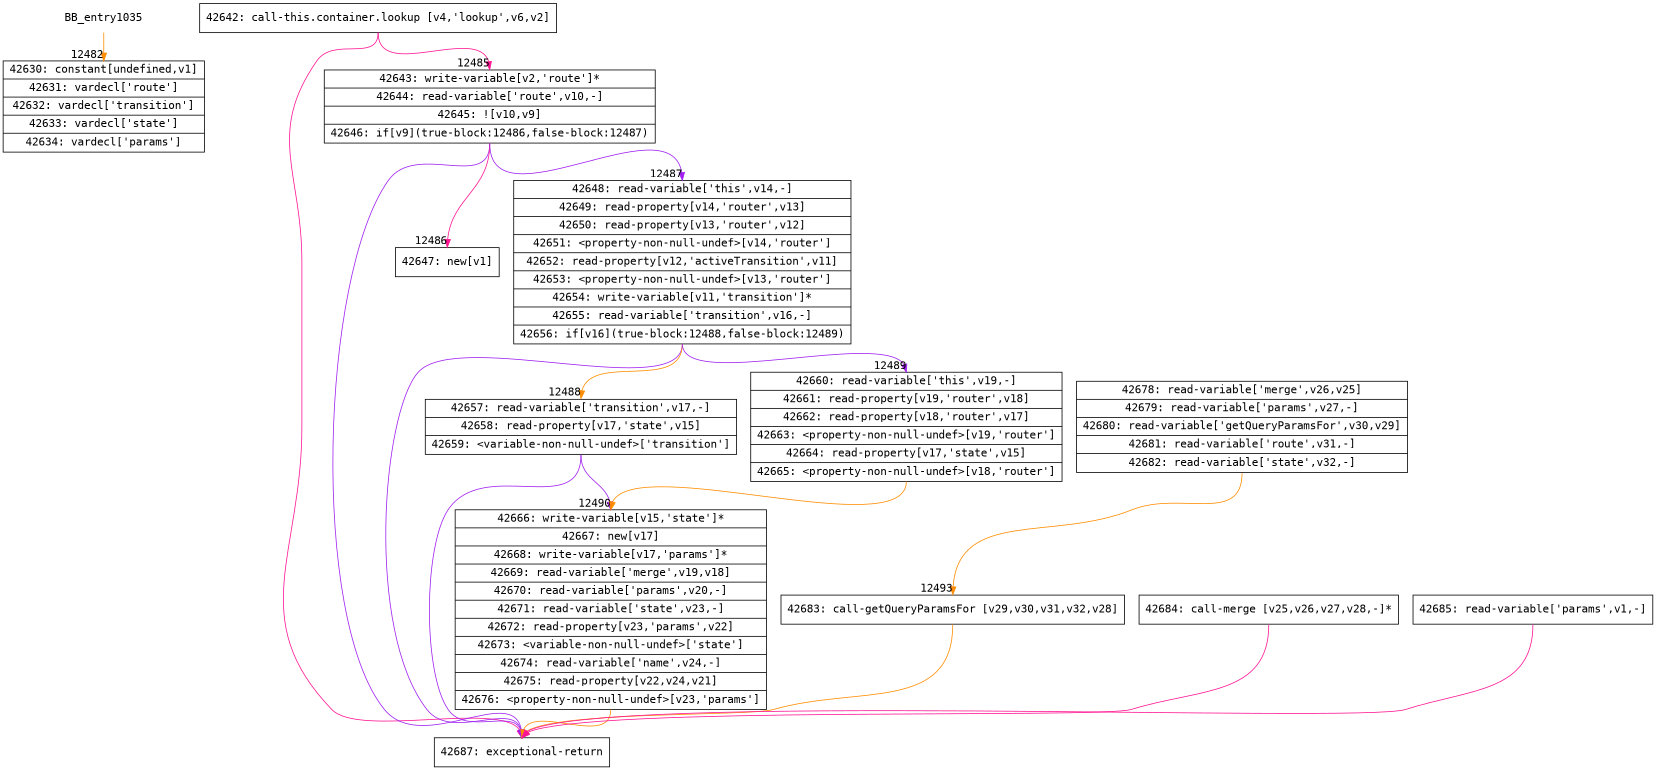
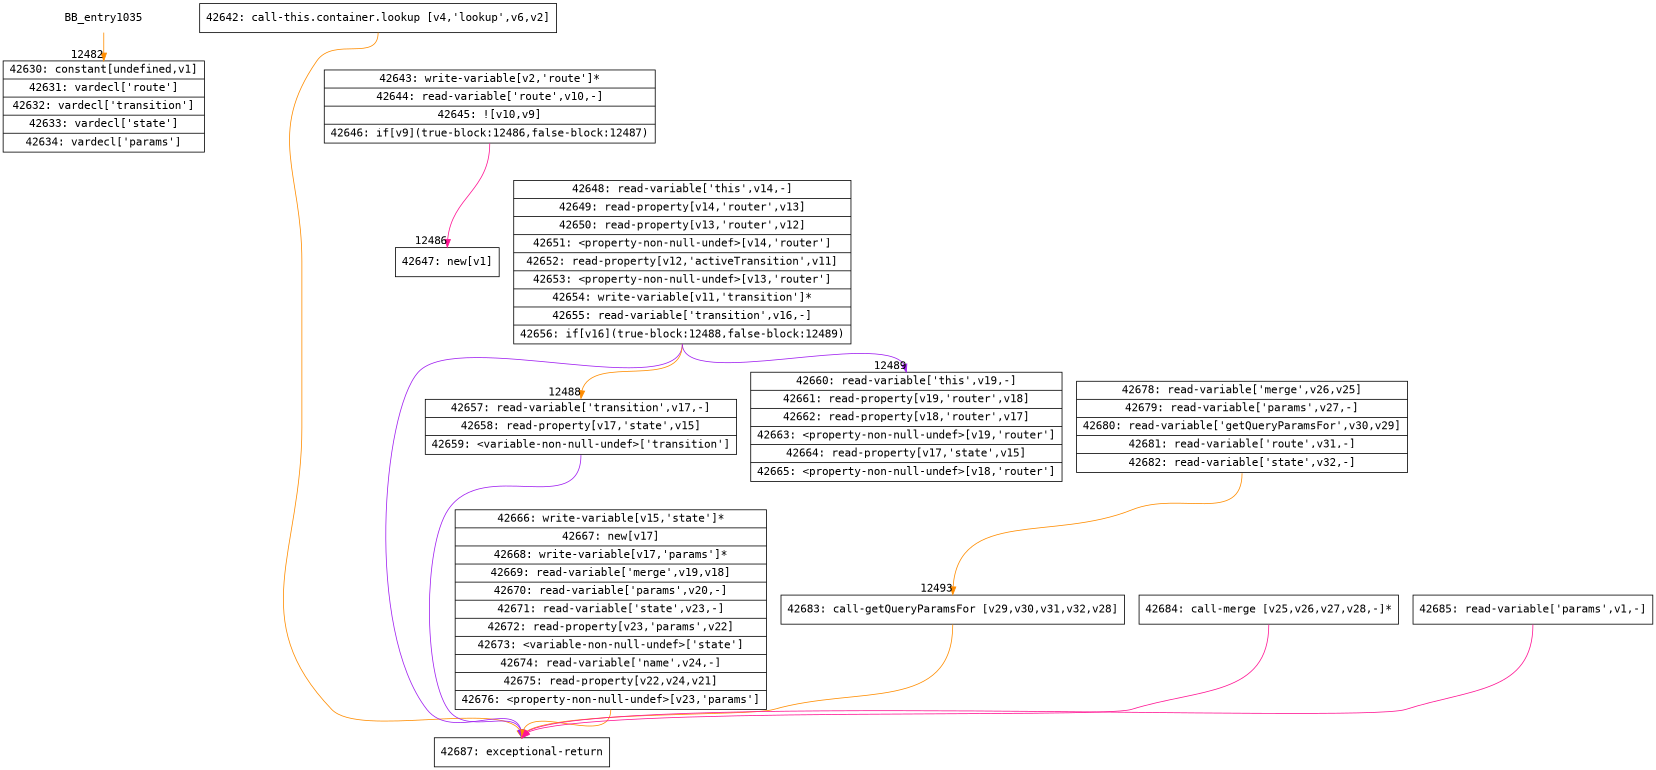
edge "42642: call-this.container.lookup [v4,'lookup',v6,v2]" -> "42643: write-variable[v2,'route']*": removed
edge "42643: write-variable[v2,'route']*" -> "42648: read-variable['this',v14,-]": removed
edge "42642: call-this.container.lookup [v4,'lookup',v6,v2]" -> "42687: exceptional-return": color deeppink -> darkorange
edge "42643: write-variable[v2,'route']*" -> "42687: exceptional-return": removed
edge "42657: read-variable['transition',v17,-]" -> "42666: write-variable[v15,'state']*": removed
edge "42660: read-variable['this',v19,-]" -> "42666: write-variable[v15,'state']*": removed
